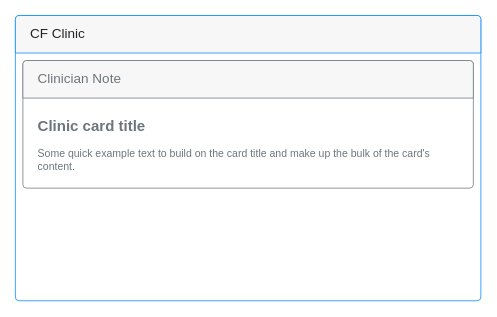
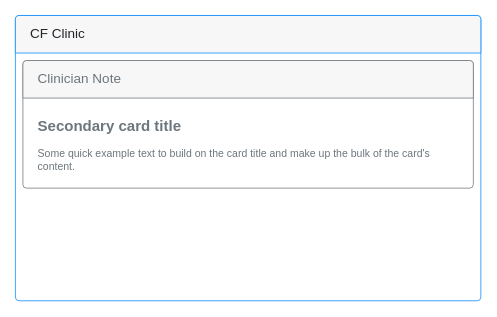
node "Clinic card titleSome quick example text to build on the card title and make up the bulk of the card's content.": label "Clinic card titleSome quick example text to build on the card title and make up the bulk of the card's content." -> "Secondary card titleSome quick example text to build on the card title and make up the bulk of the card's content."
